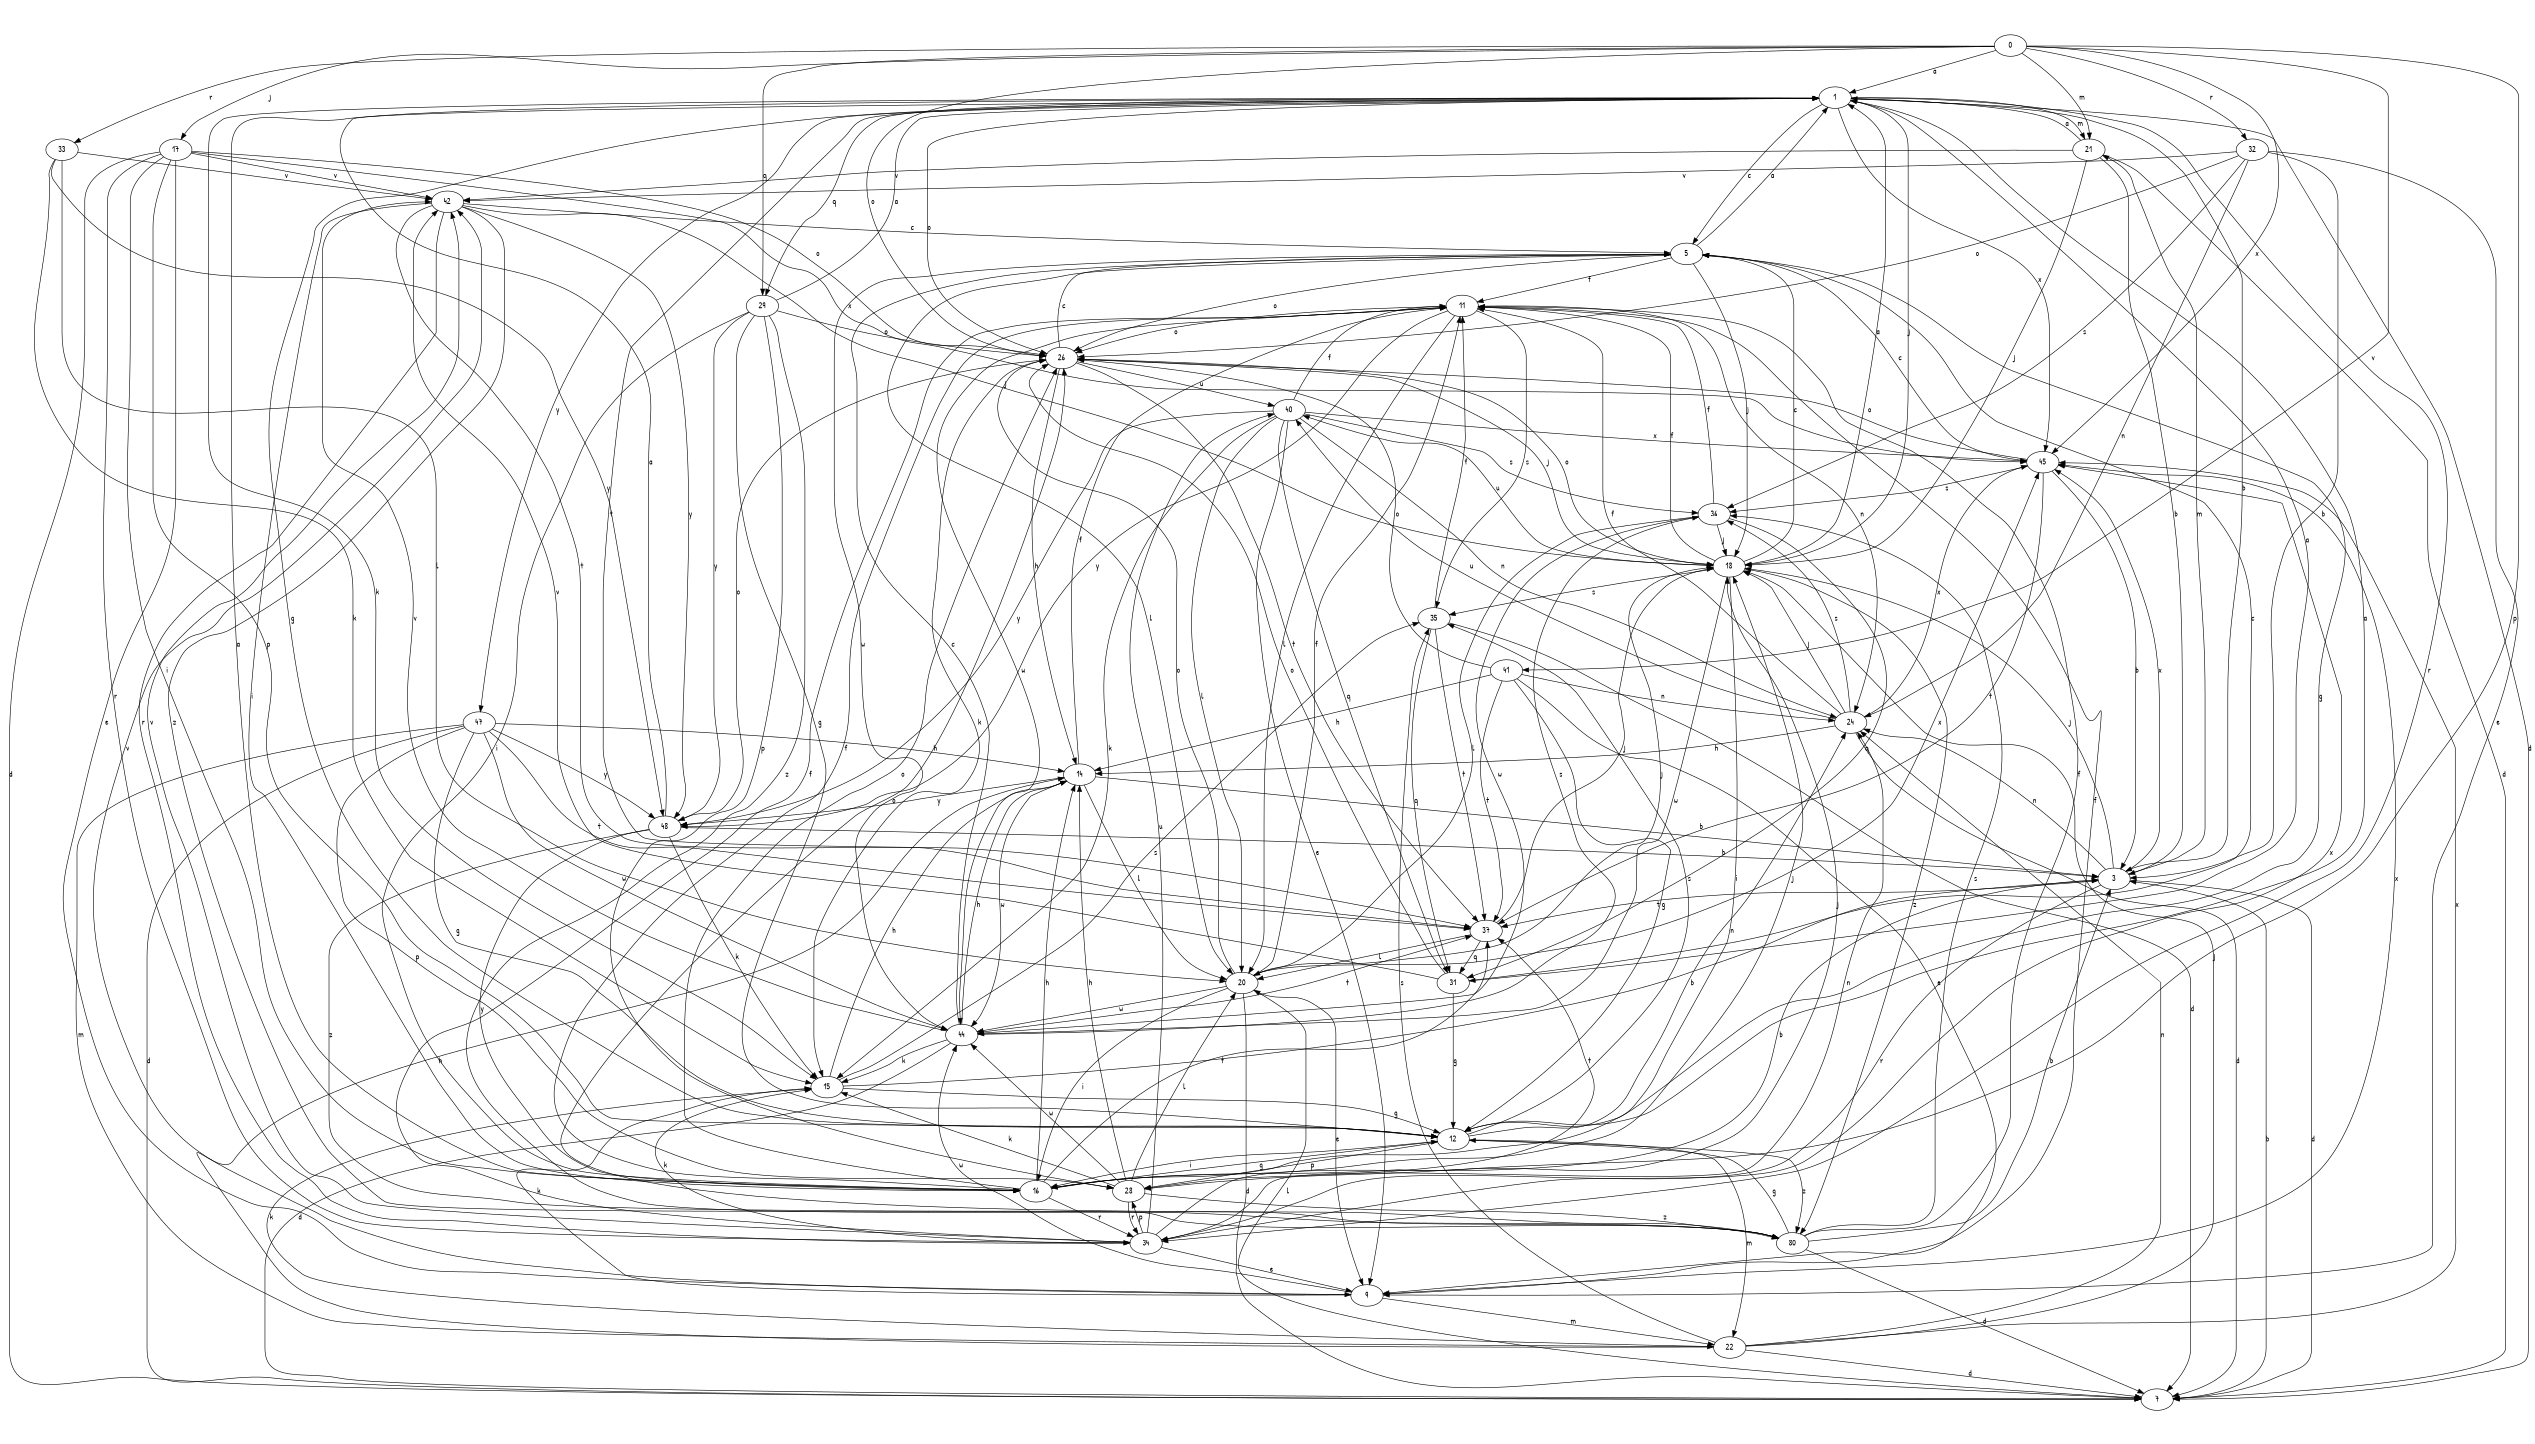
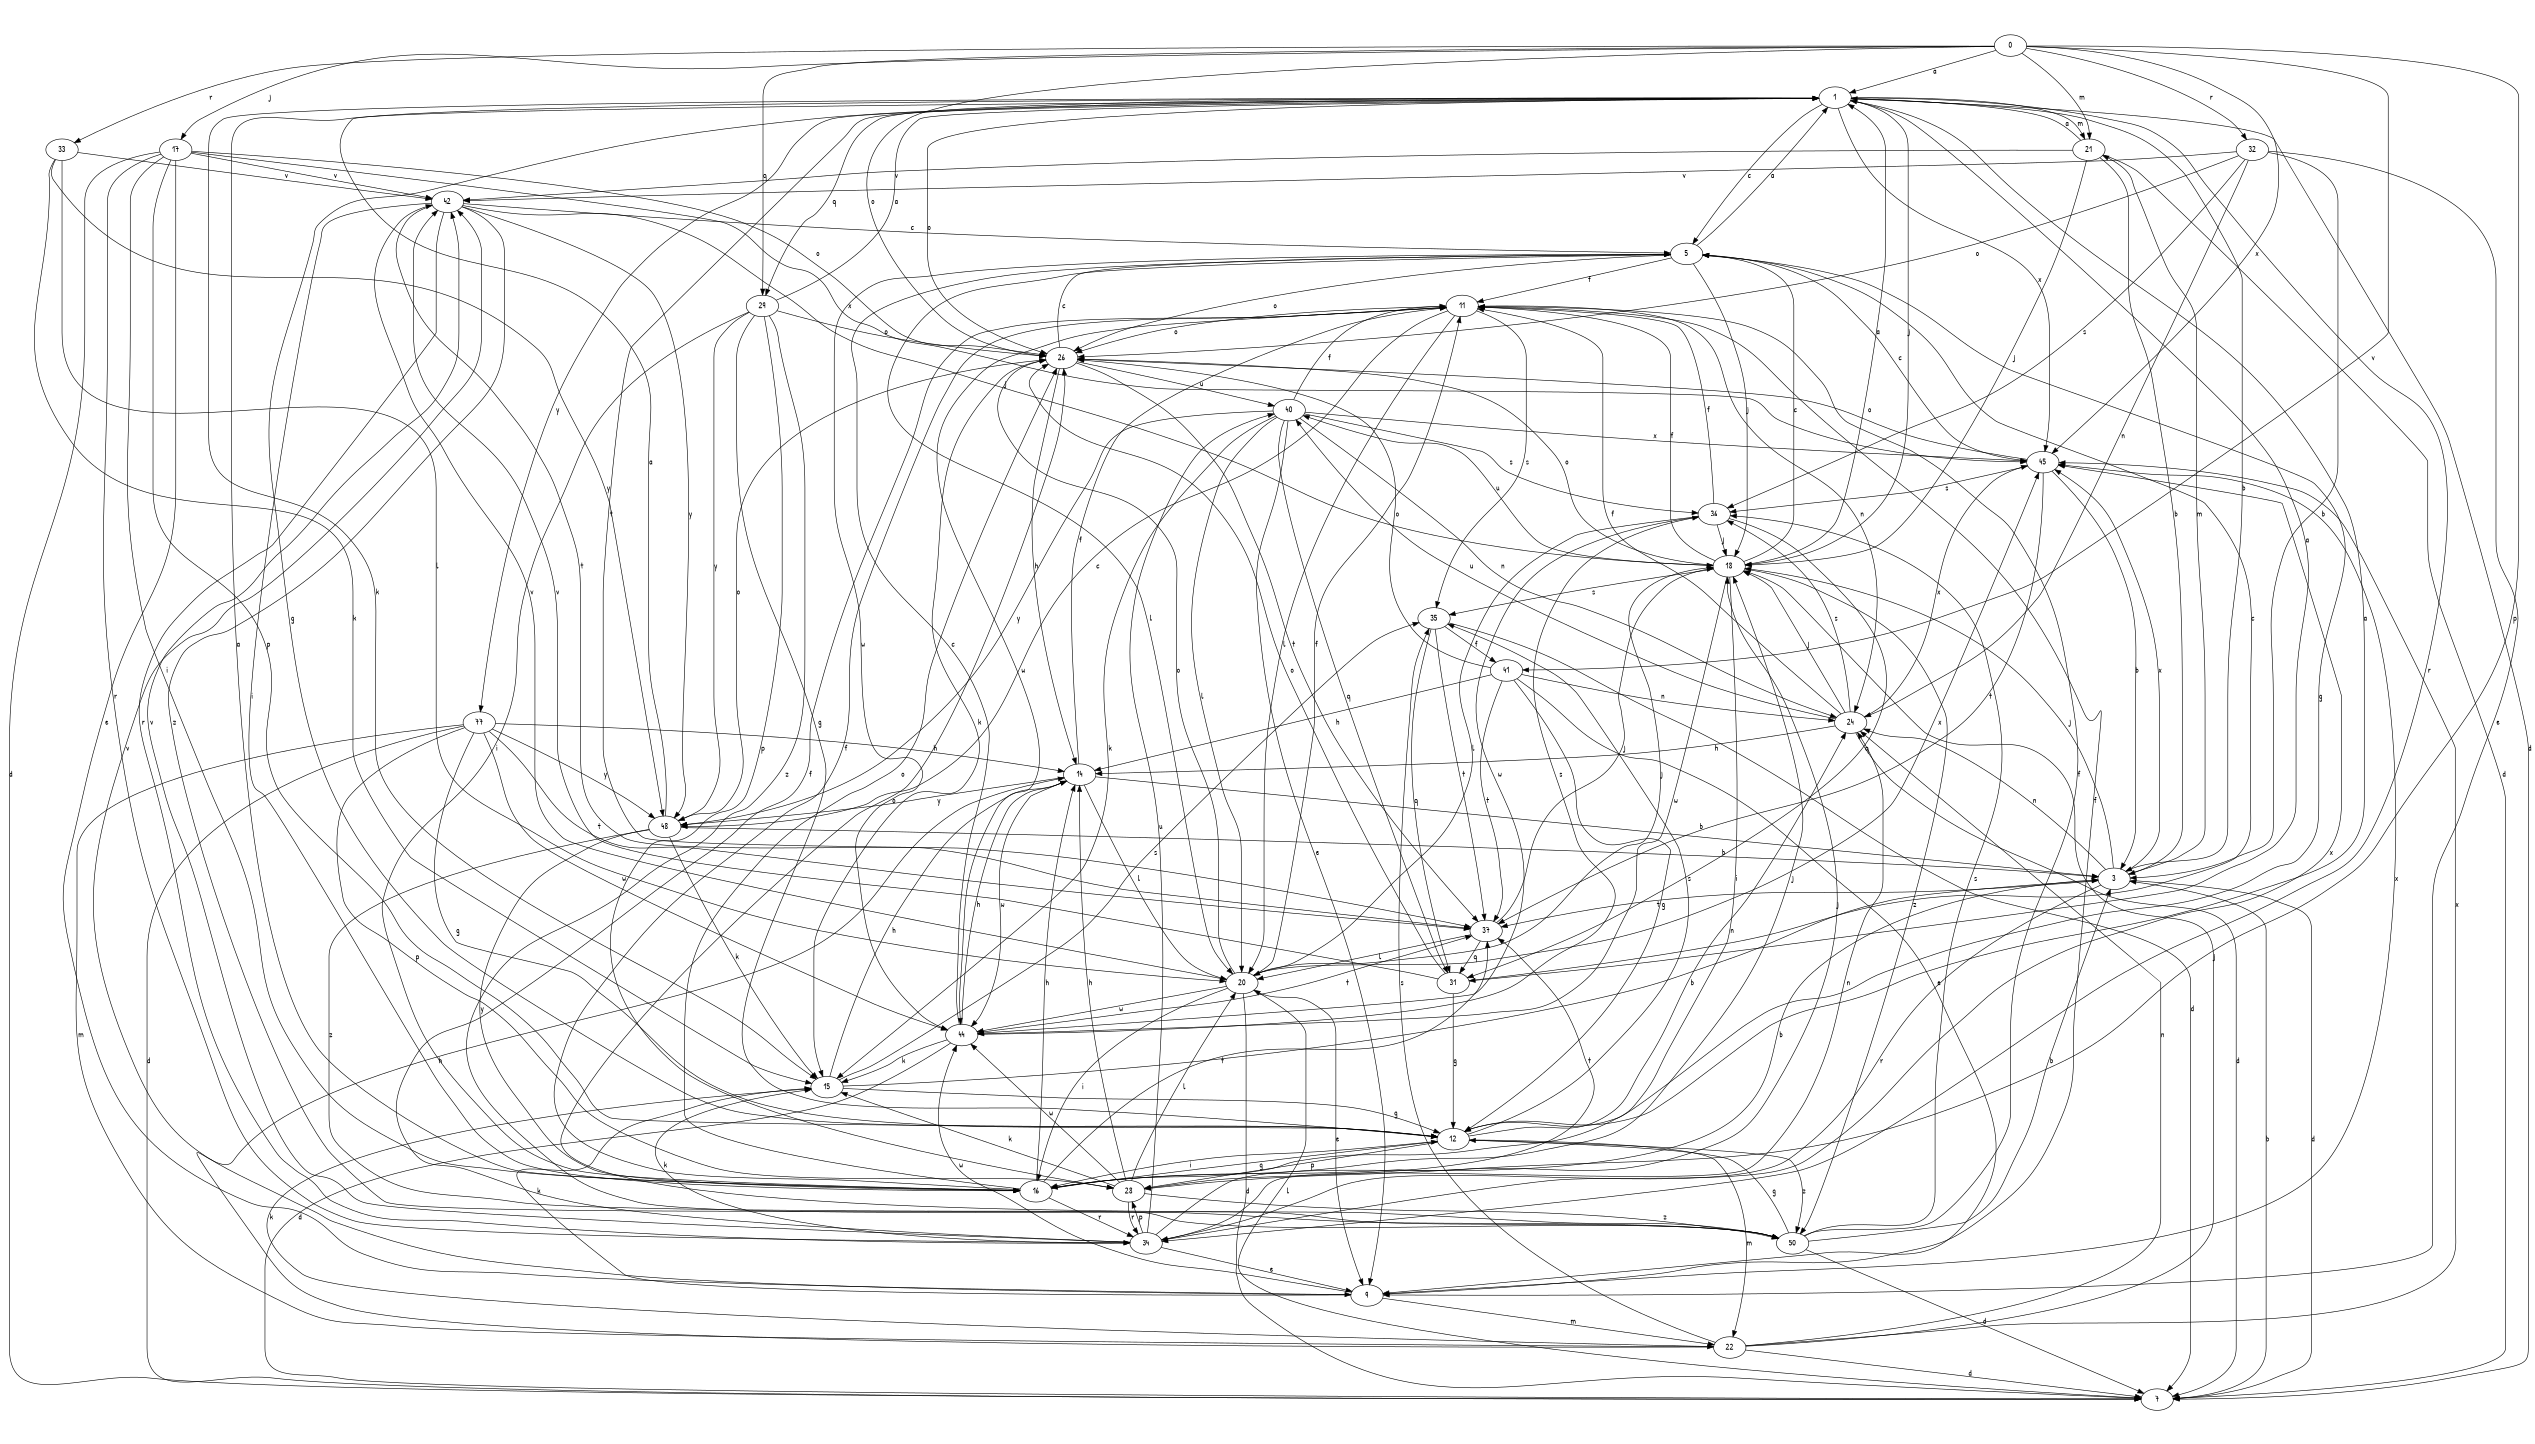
edge "26" -> "18": removed, label "j"
edge "35" -> "11": now "35" -> "41"
edge "11" -> "48": label "y" -> "c"
node "47": label "47" -> "77"
edge "44" -> "42": now "20" -> "42"
node "80": label "80" -> "50"
